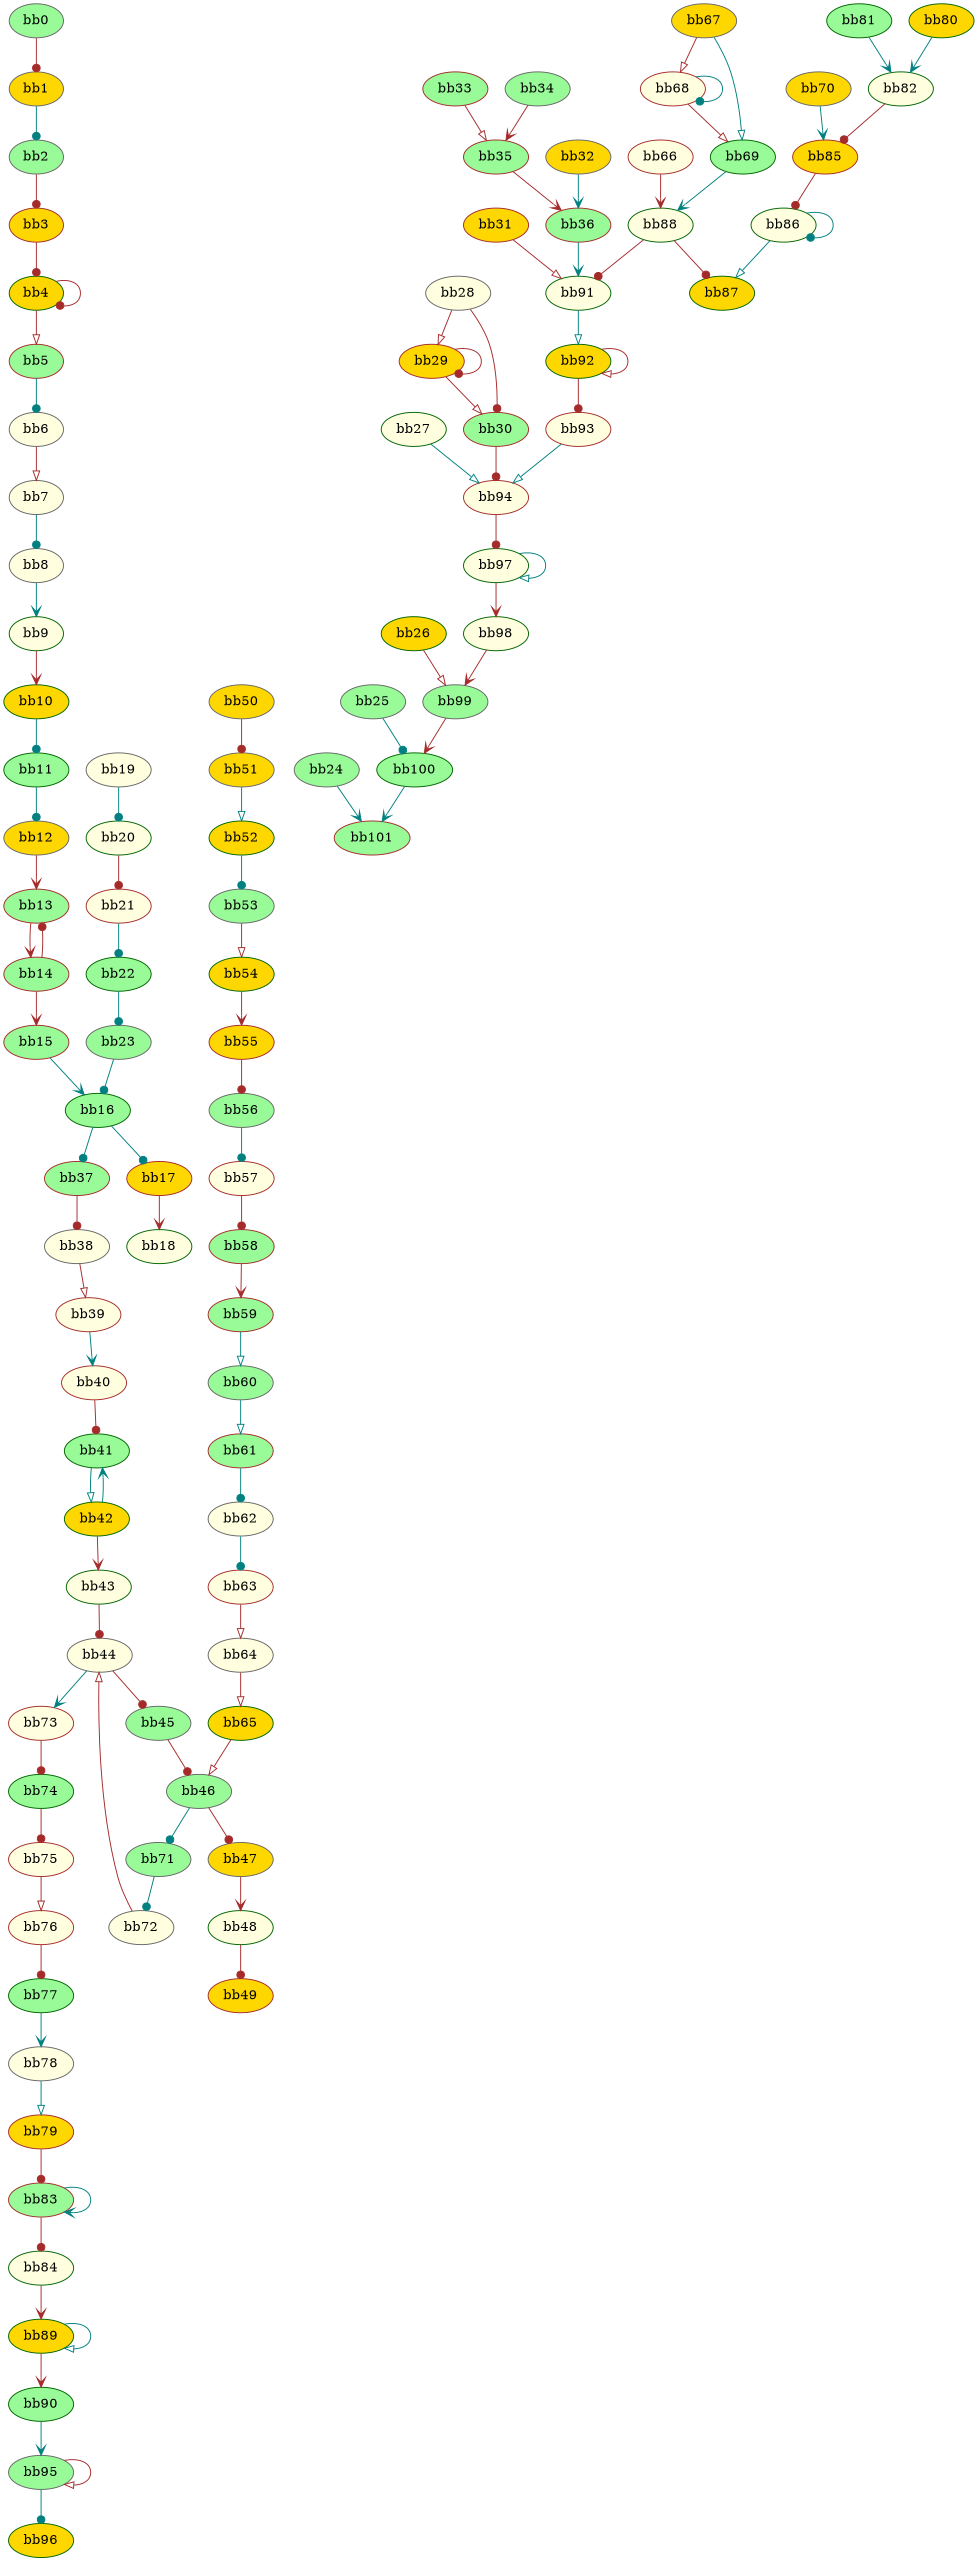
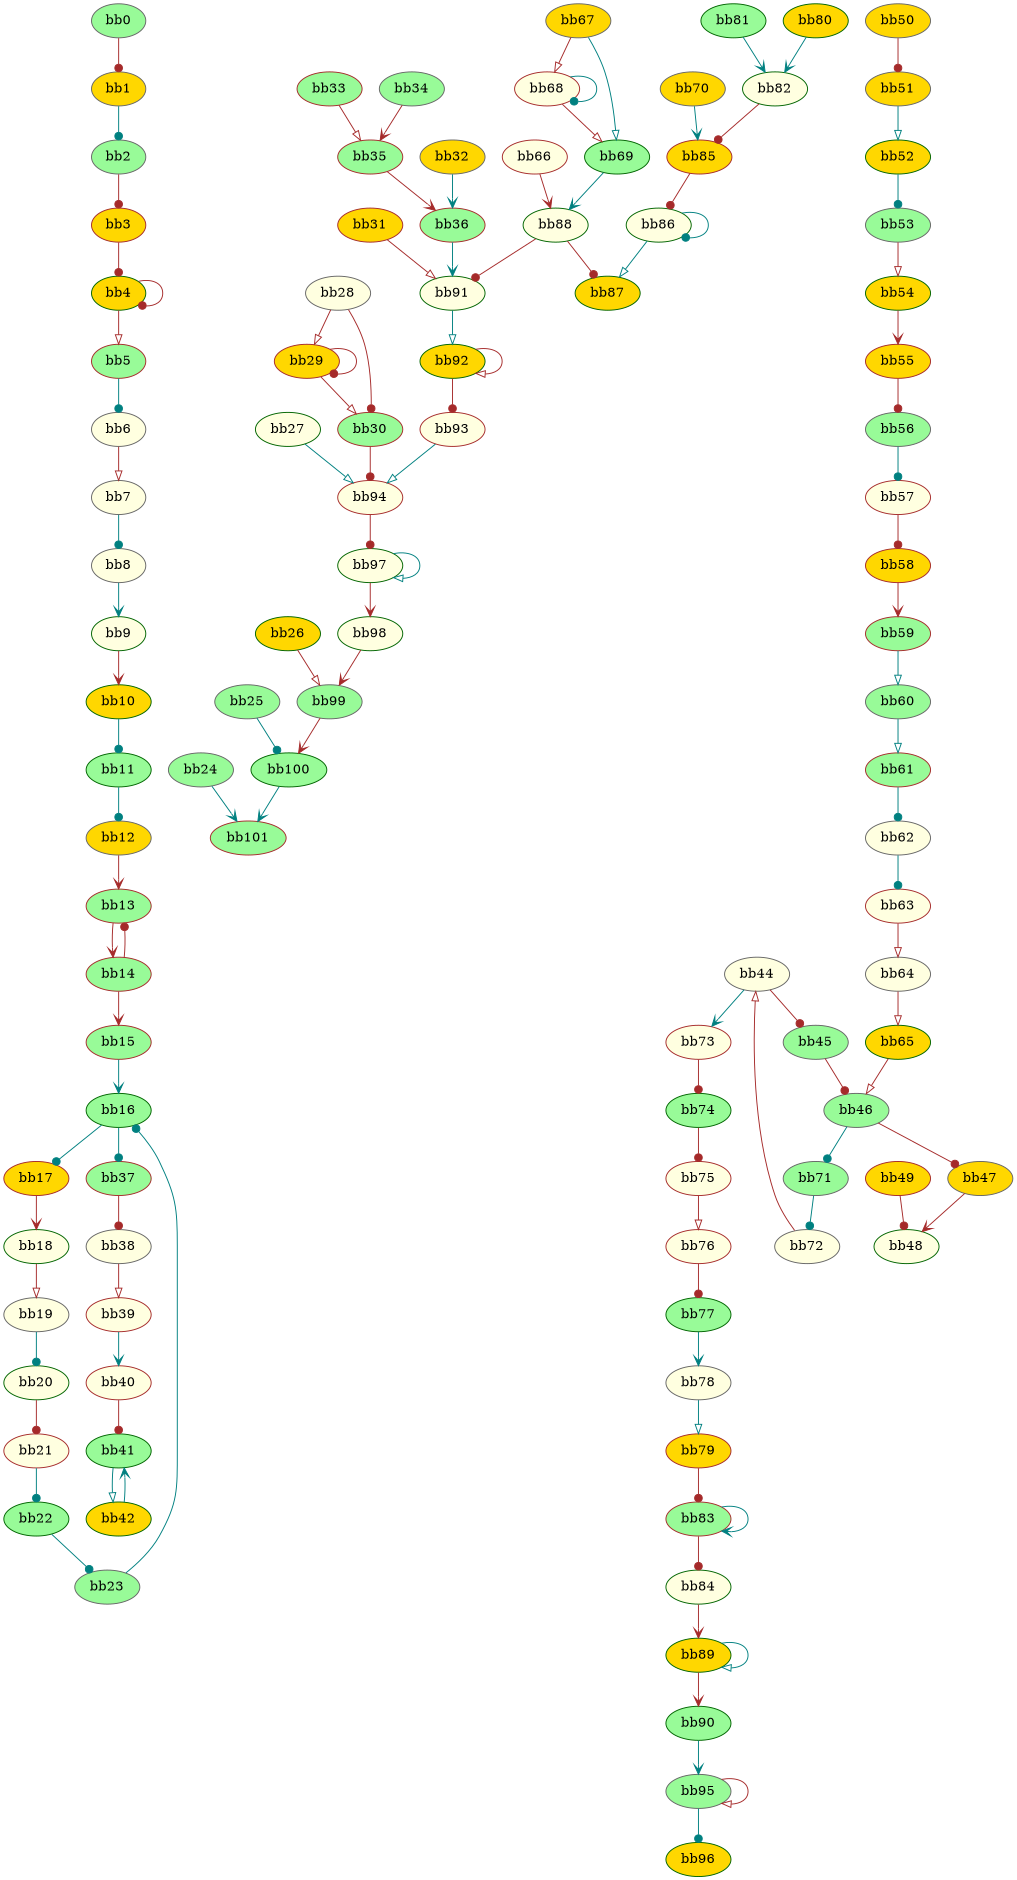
node "bb58": fillcolor palegreen -> gold
edge "bb18" -> "bb19": added
node "bb43": removed
edge "bb48" -> "bb49": reversed
